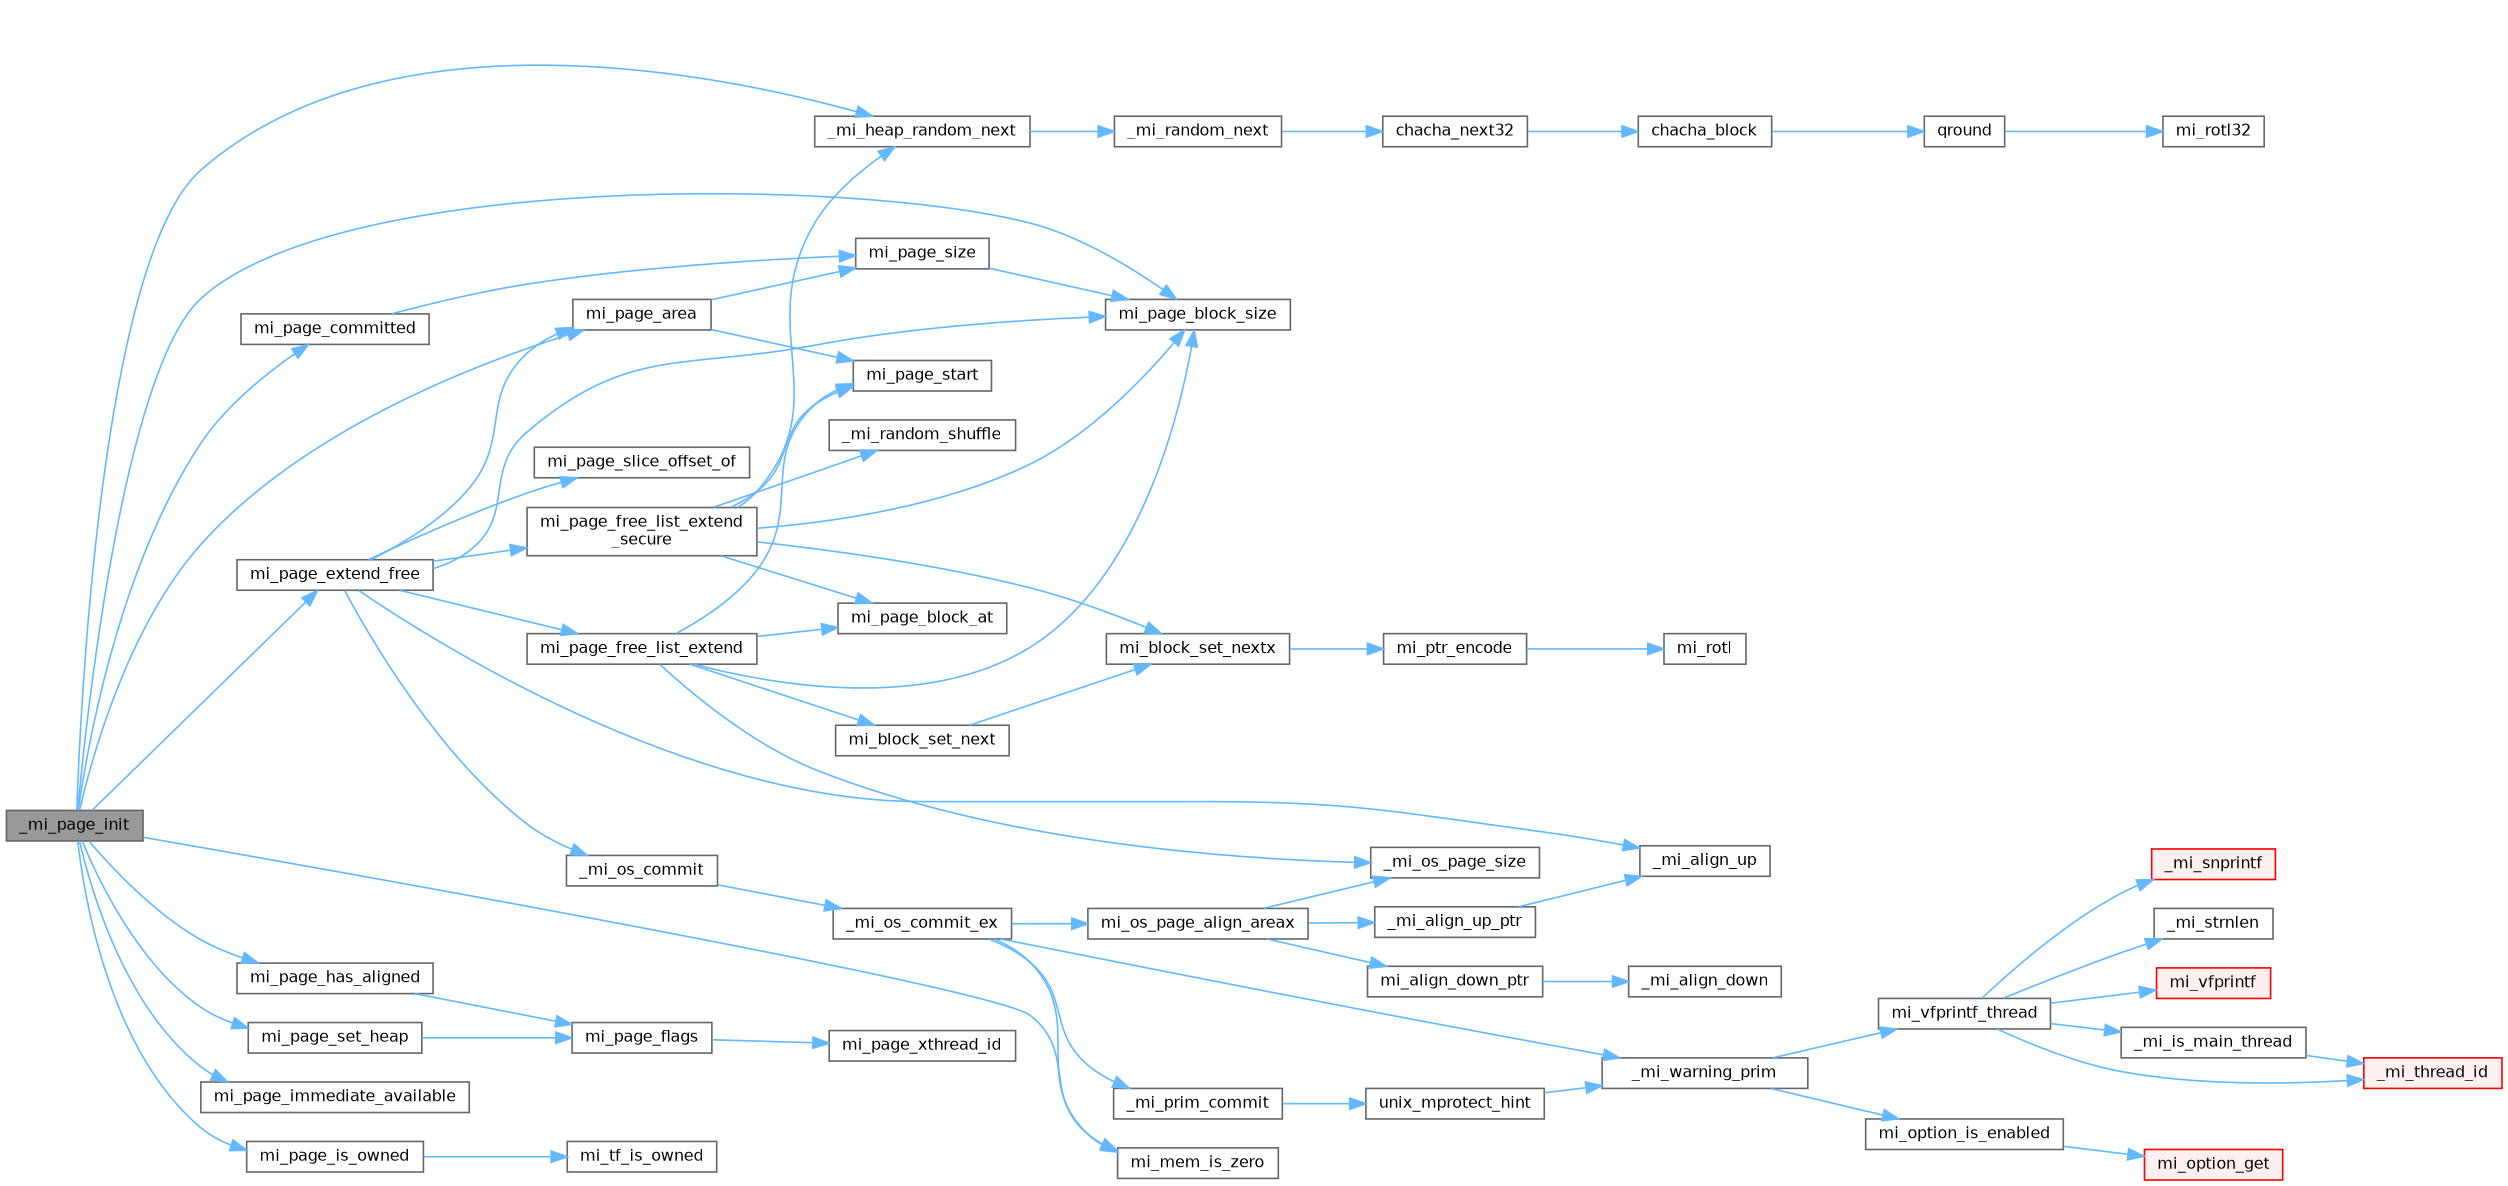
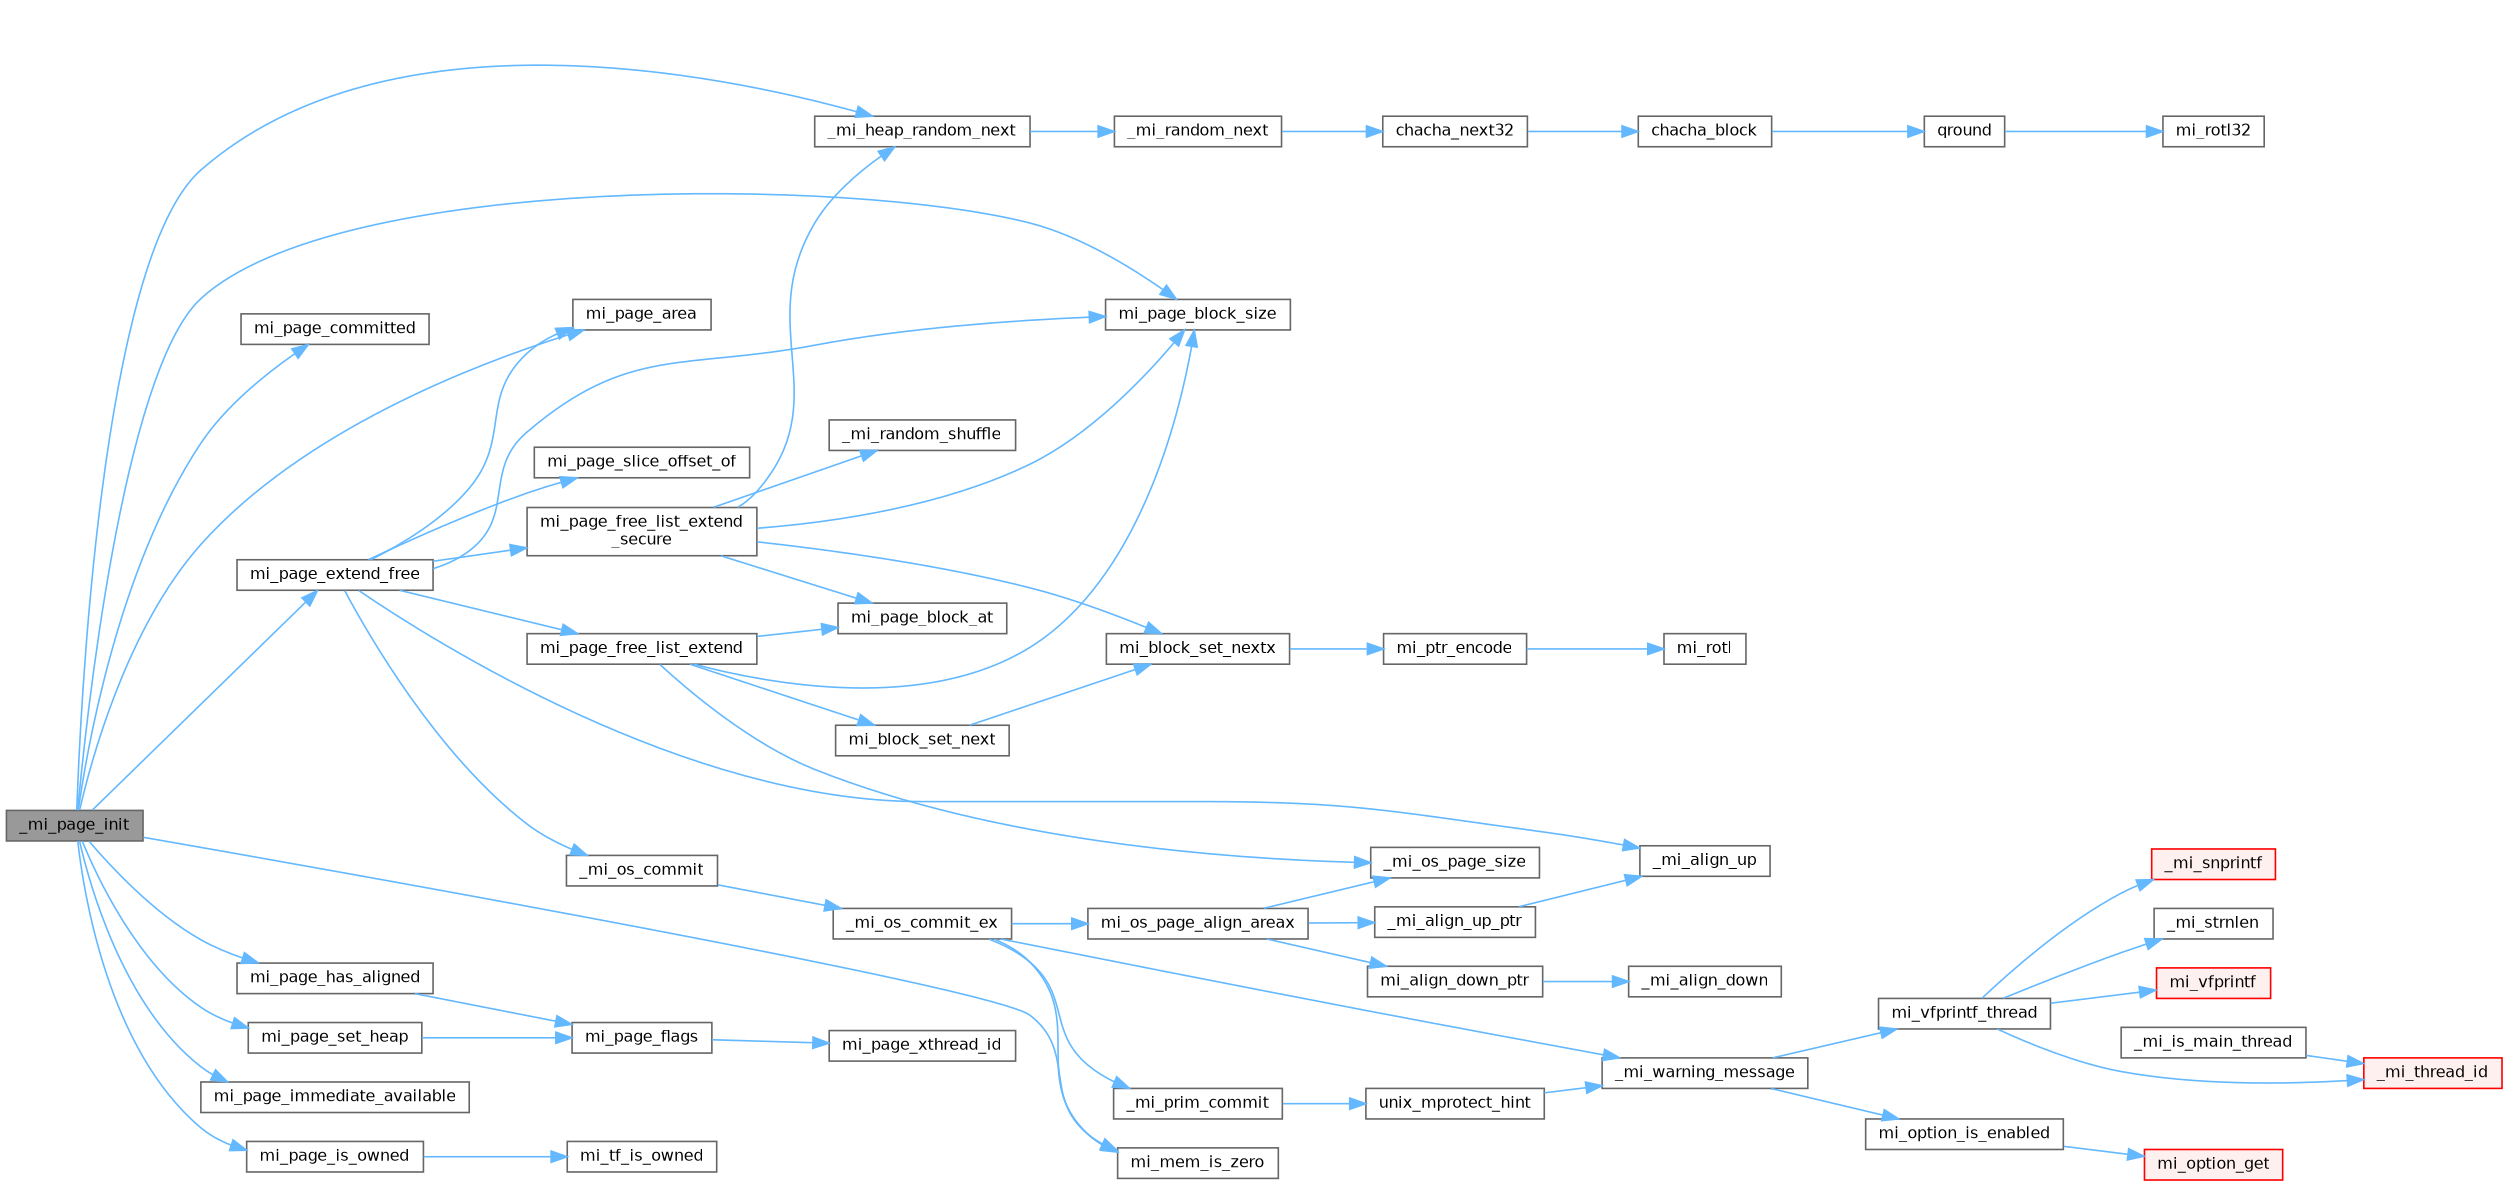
node "mi_page_size": removed
node "mi_page_start": removed
edge "mi_vfprintf_thread" -> "_mi_is_main_thread": removed
node "_mi_warning_prim": label "_mi_warning_prim" -> "_mi_warning_message"
